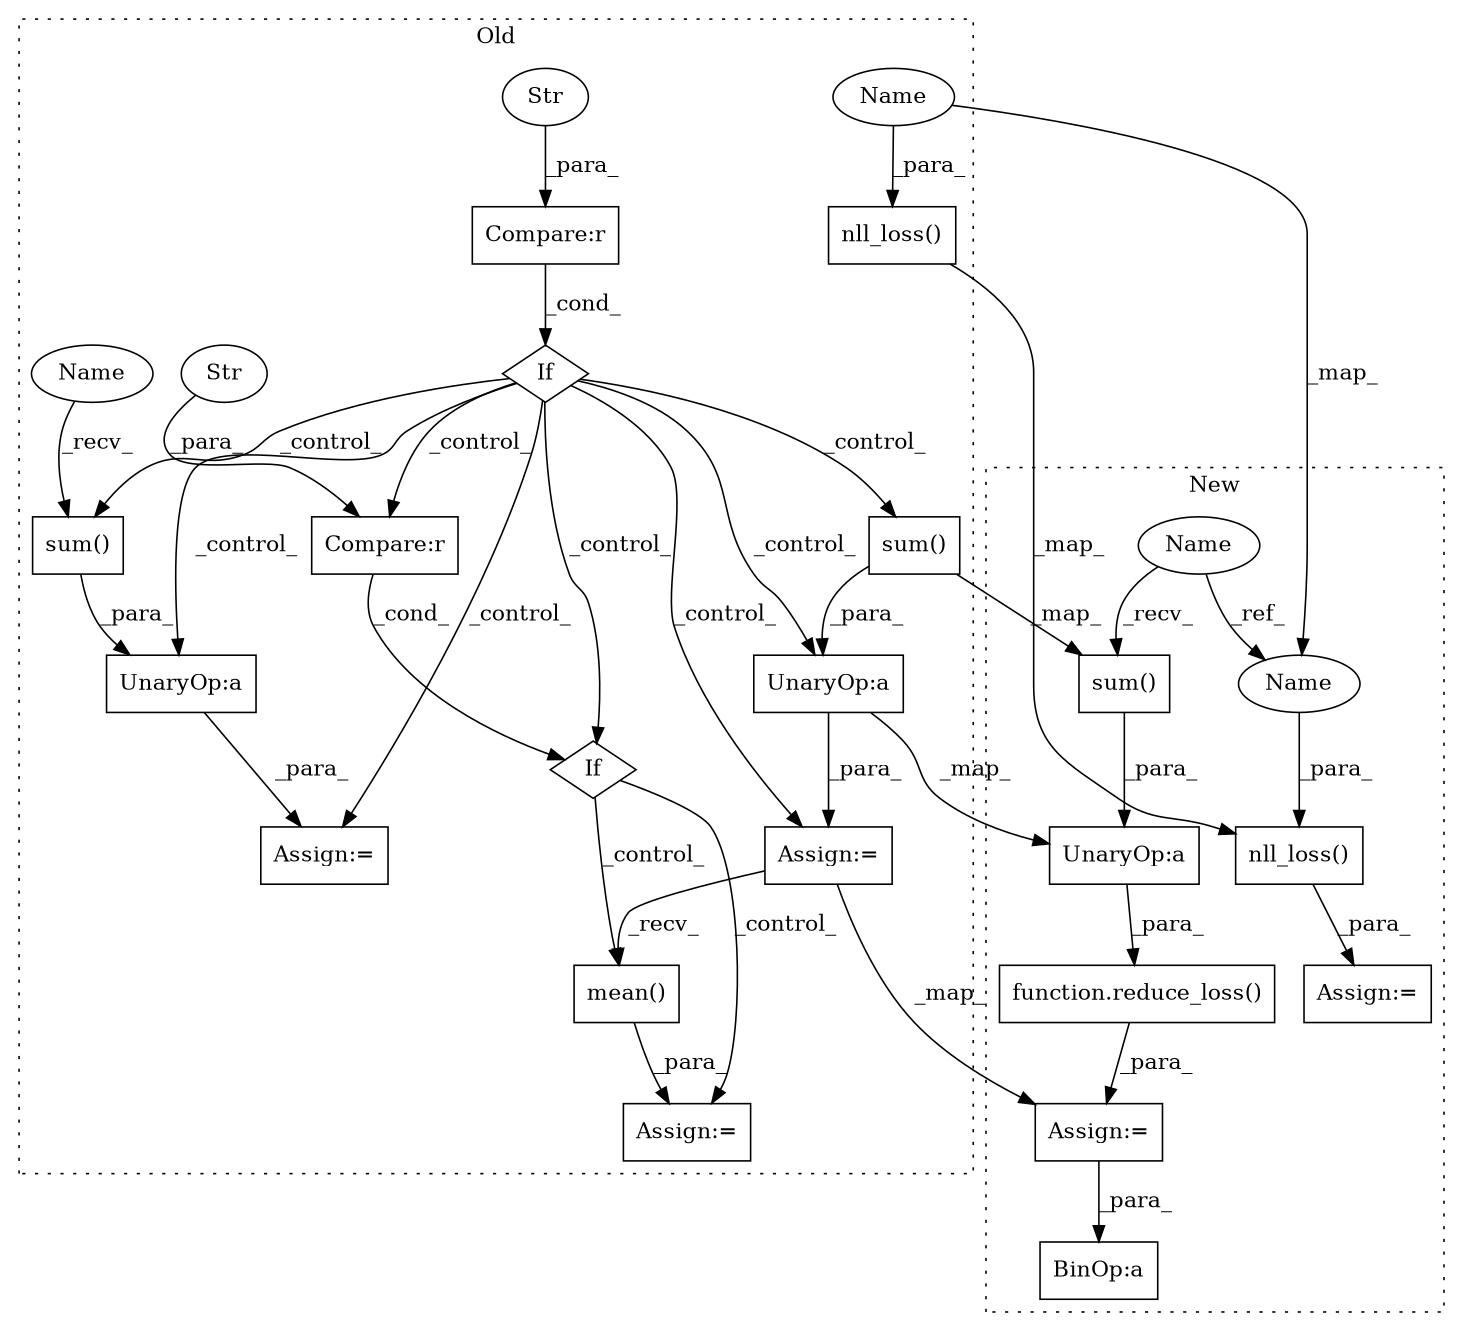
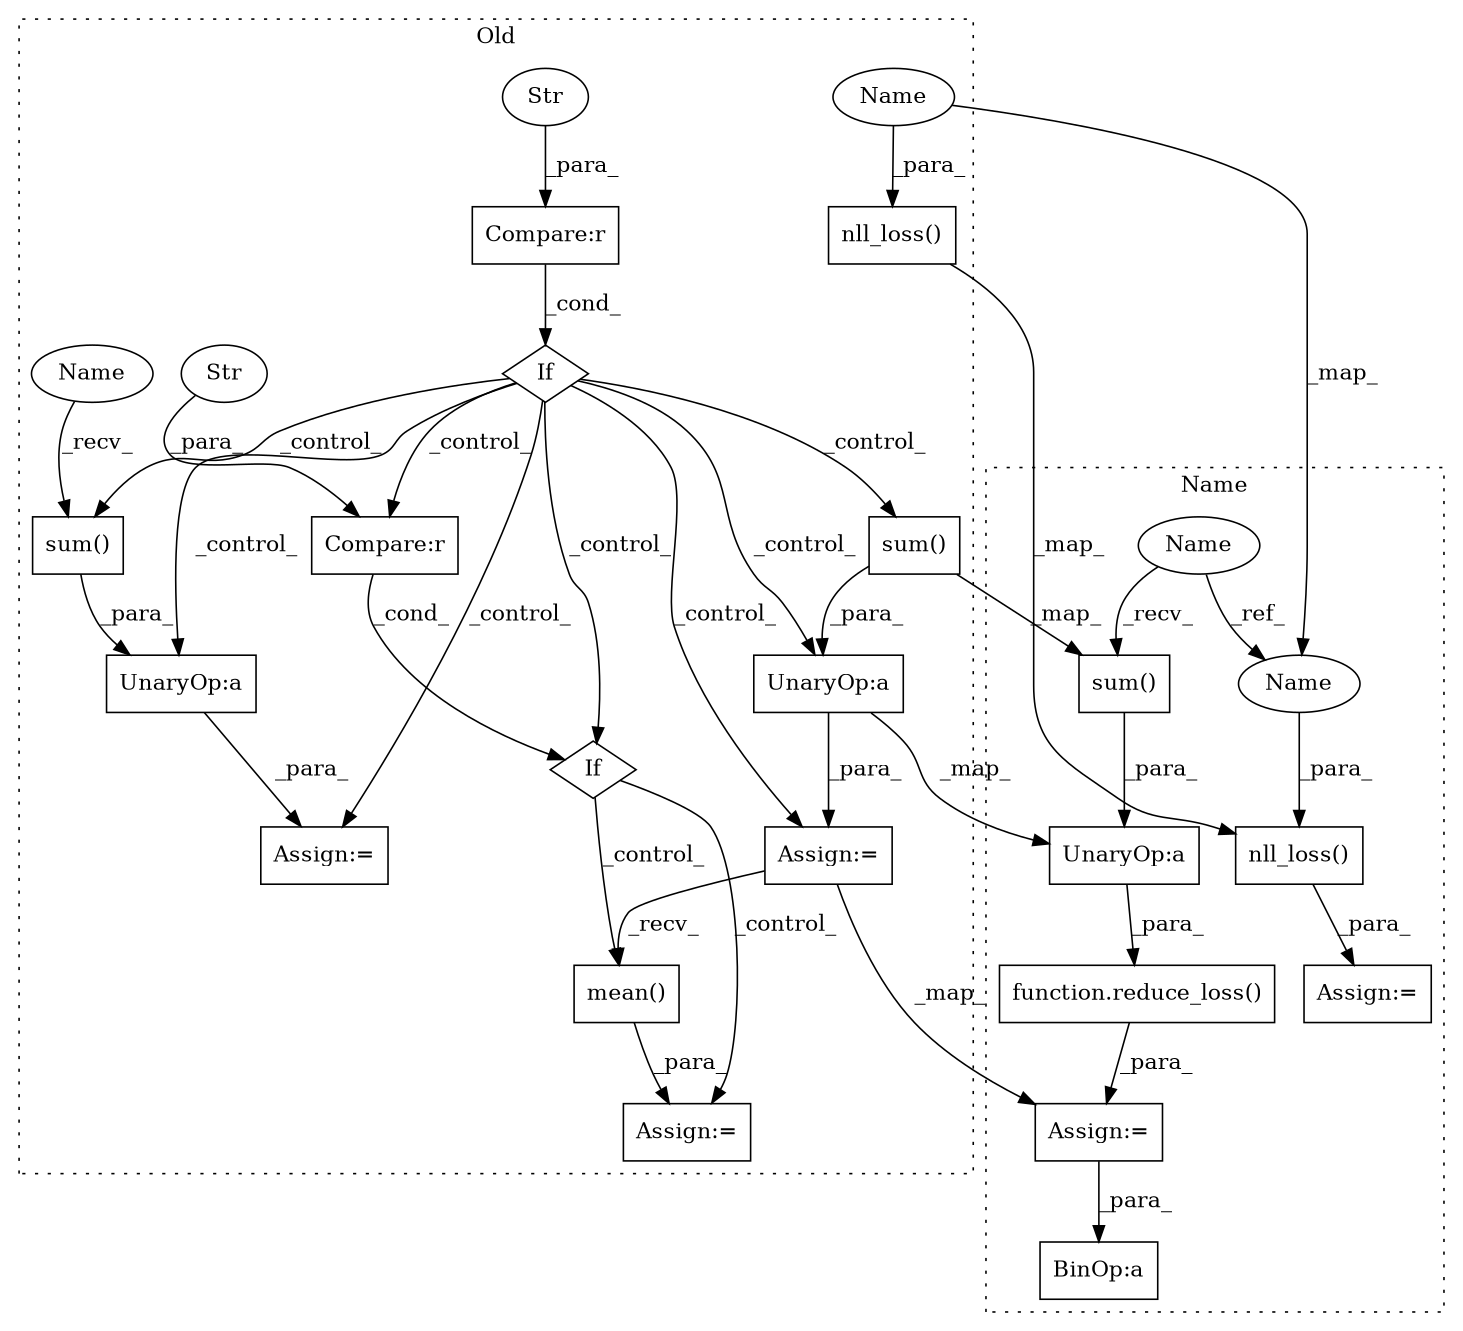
cluster "New": label "New" -> "Name"
